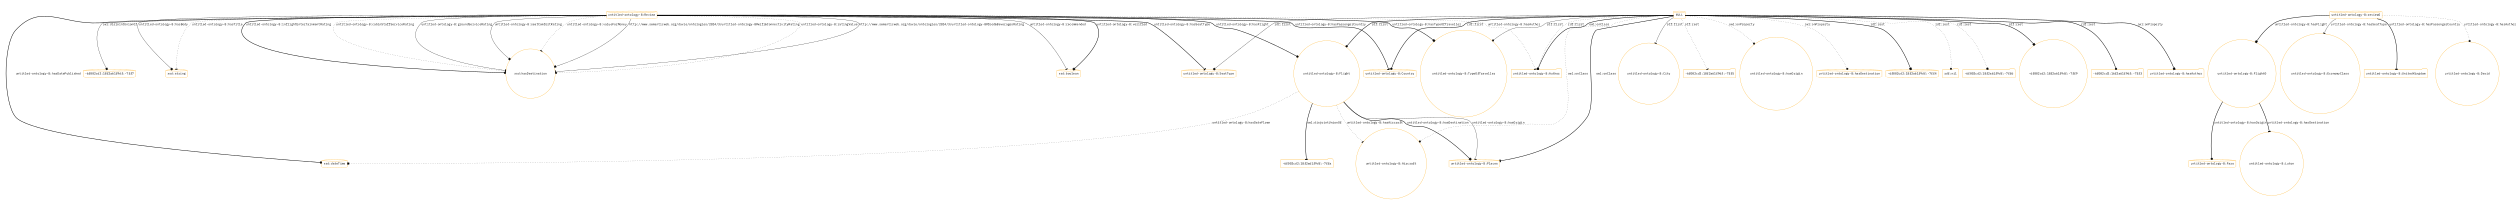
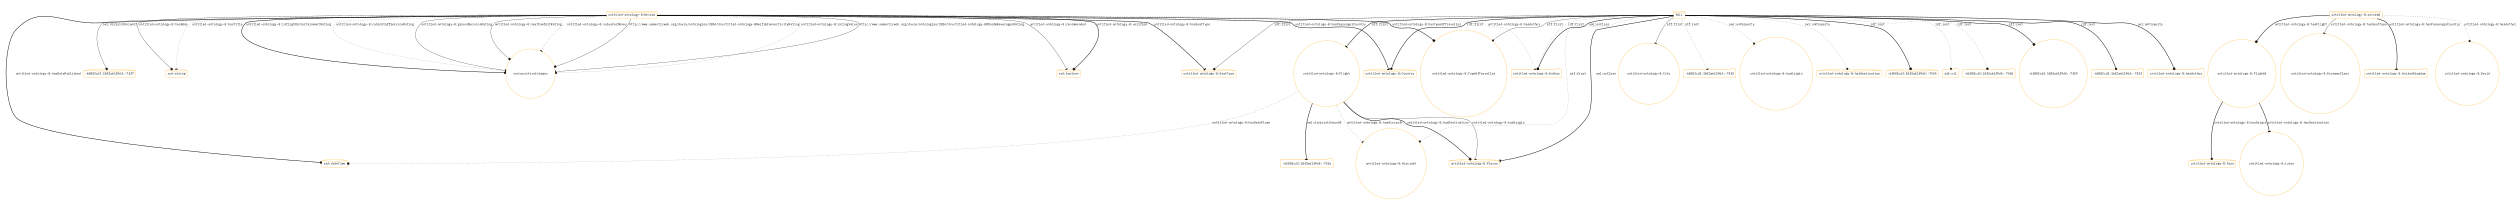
edge "untitled-ontology-8:Review" -> "untitled-ontology-8:Flight": removed, label "untitled-ontology-8:hasFlight"
edge "NULL" -> "untitled-ontology-8:Flight": arrowhead dot -> tee
node "xsd:hasDestination": label "xsd:hasDestination" -> "xsd:positiveInteger"
edge "NULL" -> "untitled-ontology-8:Aircraft": label "owl:onClass" -> "rdf:first"
